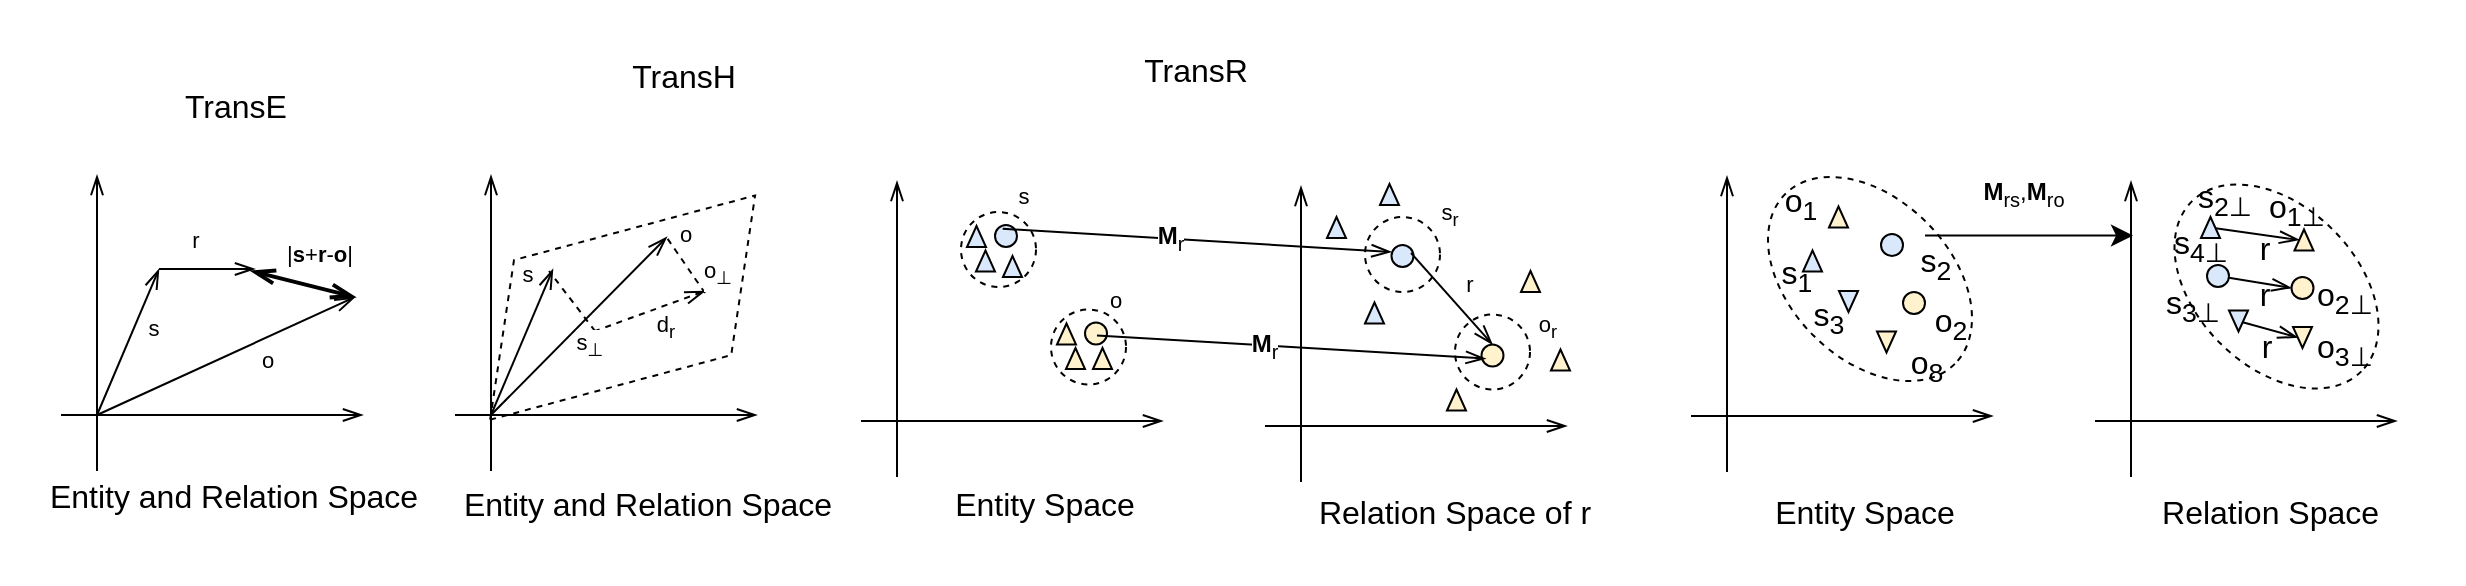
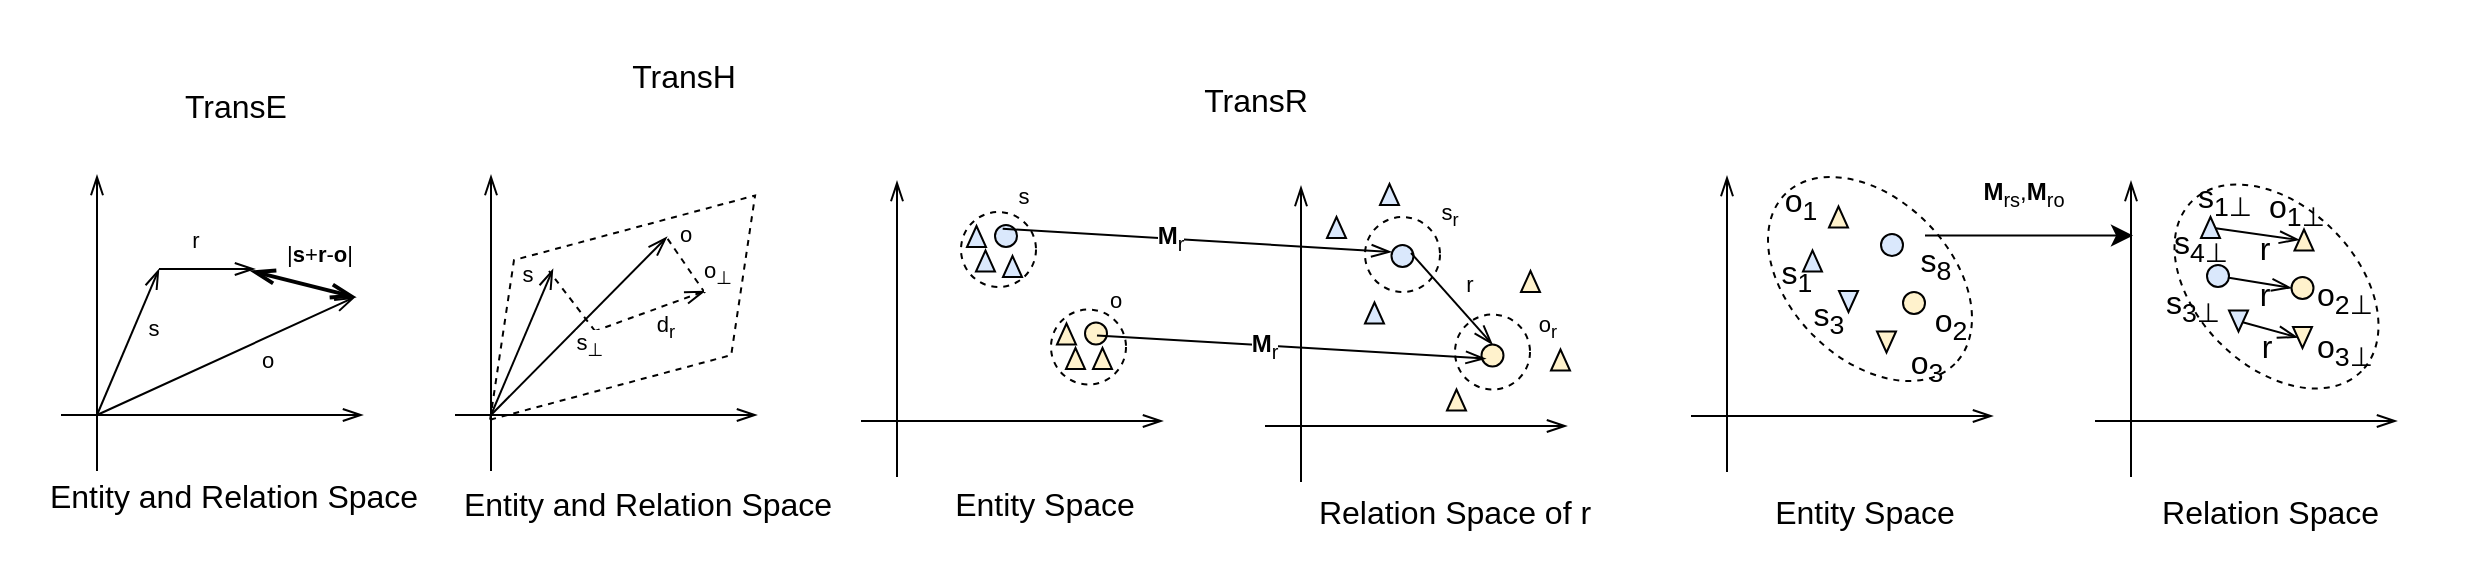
node "TransR": moved (1198, 71) -> (1258, 101)
node "s2⊥": label "s2⊥" -> "s1⊥"
node "s2": label "s2" -> "s8"
node "o8": label "o8" -> "o3"
